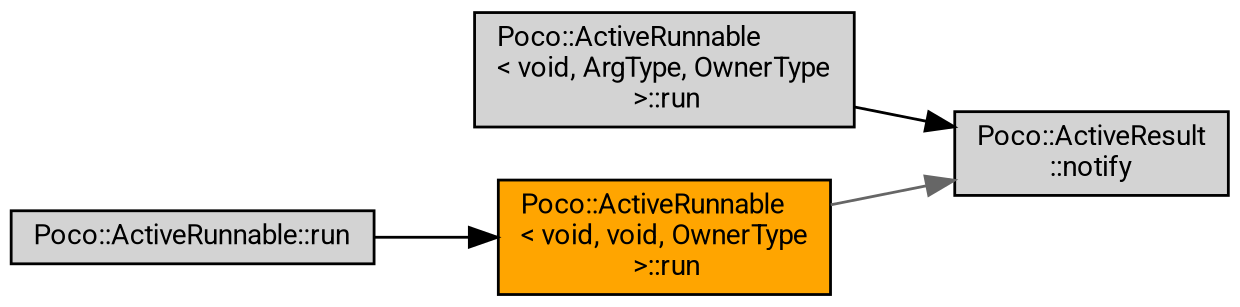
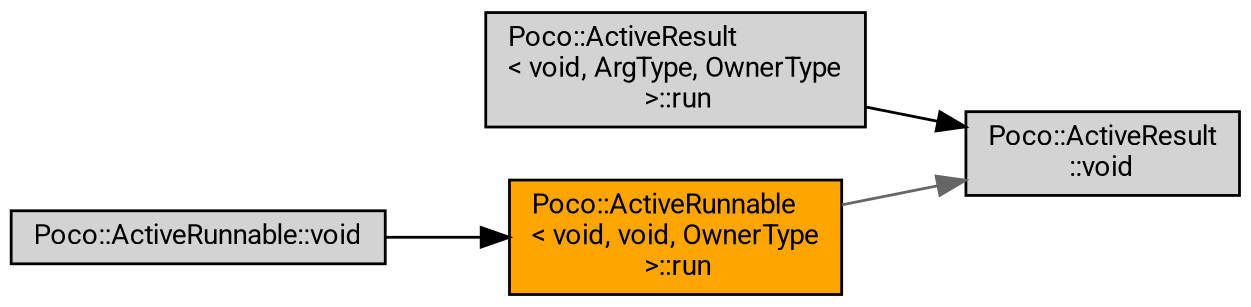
node "Poco::ActiveRunnable < void, ArgType, OwnerType >::run": label "Poco::ActiveRunnable < void, ArgType, OwnerType >::run" -> "Poco::ActiveResult < void, ArgType, OwnerType >::run"
node "Poco::ActiveResult ::notify": label "Poco::ActiveResult ::notify" -> "Poco::ActiveResult ::void"
node "Poco::ActiveRunnable::run": label "Poco::ActiveRunnable::run" -> "Poco::ActiveRunnable::void"
